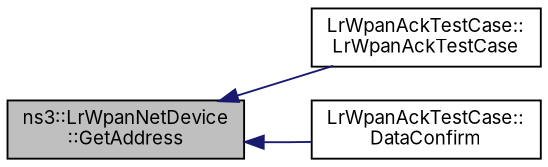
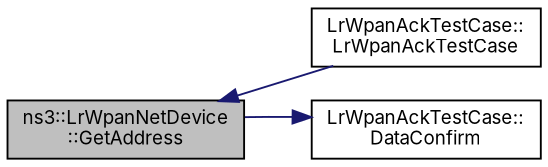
edge "LrWpanAckTestCase:: DataConfirm" -> "ns3::LrWpanNetDevice ::GetAddress": reversed
